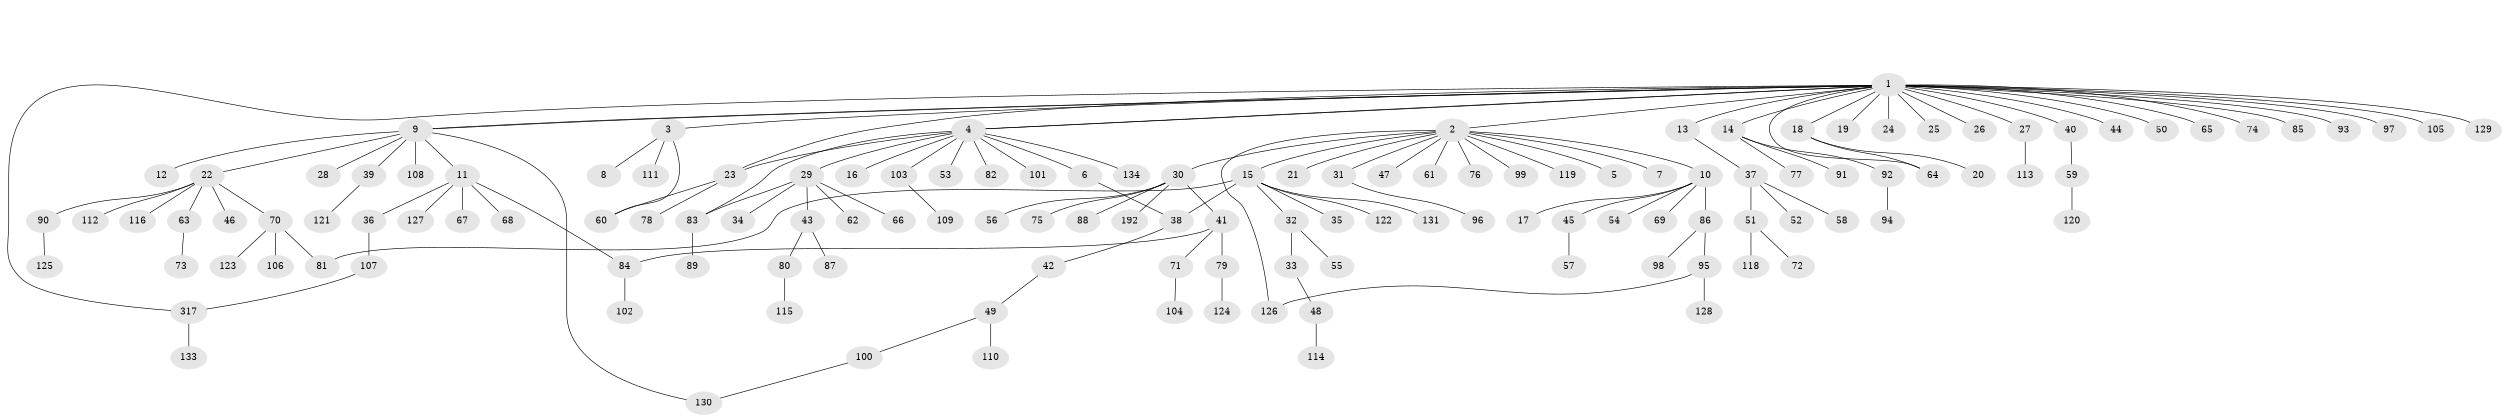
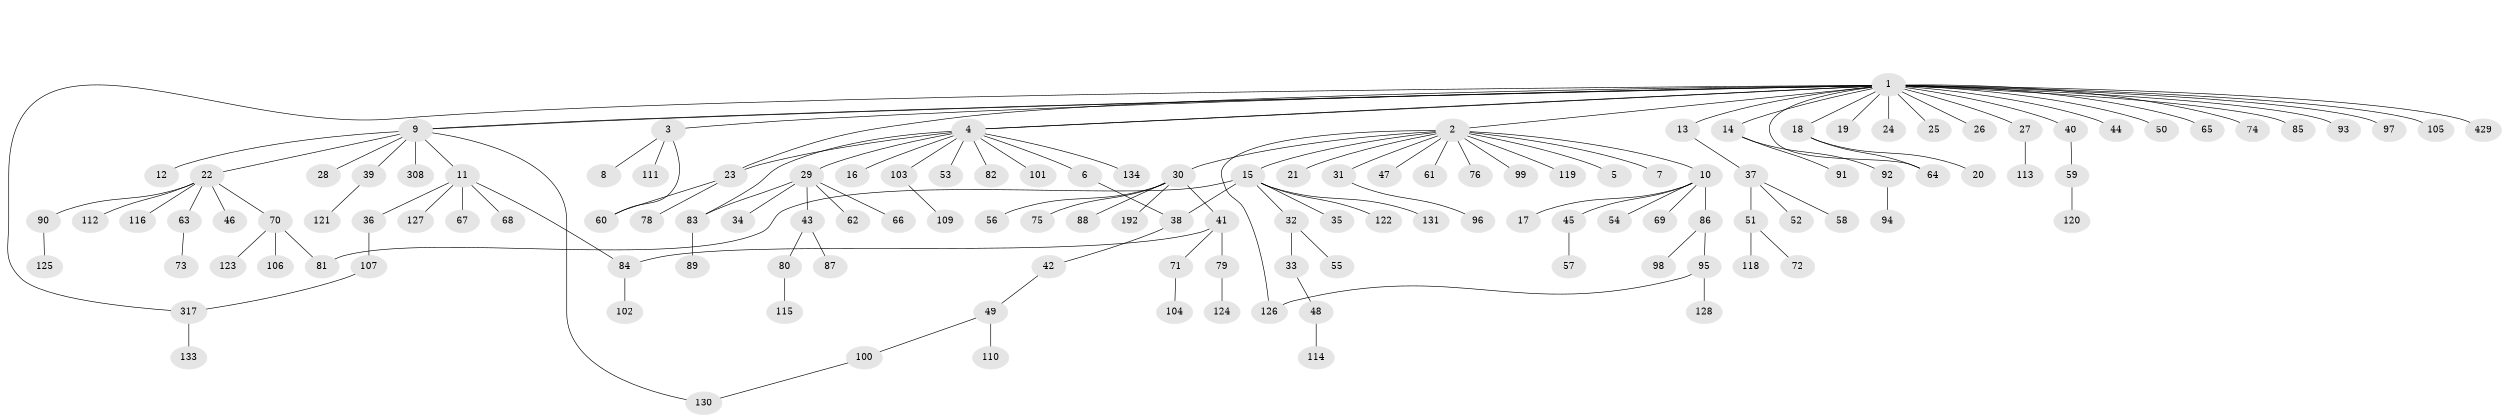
node "129": label "129" -> "429"
node "108": label "108" -> "308"
node "77": removed
